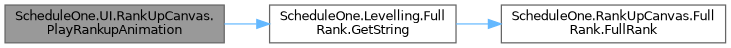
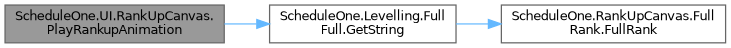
node "ScheduleOne.Levelling.Full Rank.GetString": label "ScheduleOne.Levelling.Full Rank.GetString" -> "ScheduleOne.Levelling.Full Full.GetString"
